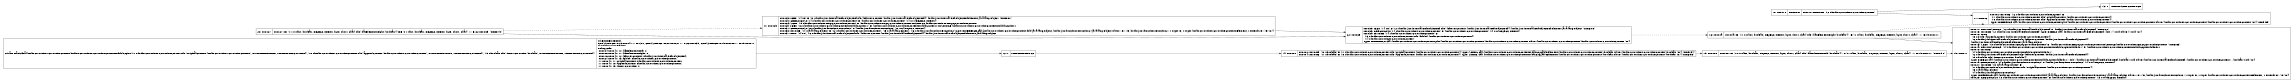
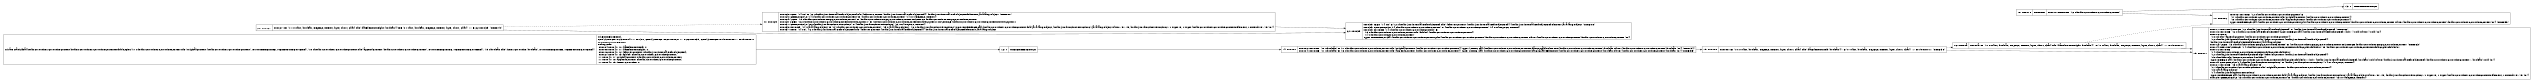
node "13: ?": text "MTH_INSTANCE_BLOCK" -> "MTH_EXIT_BLOCK"
edge "22: 0x0039" -> "16: 0x000a": now "15: 0x0008" -> "16: 0x000a"
node "12: ?": text "MTH_EXIT_BLOCK" -> "MTH_ENTER_BLOCK"
